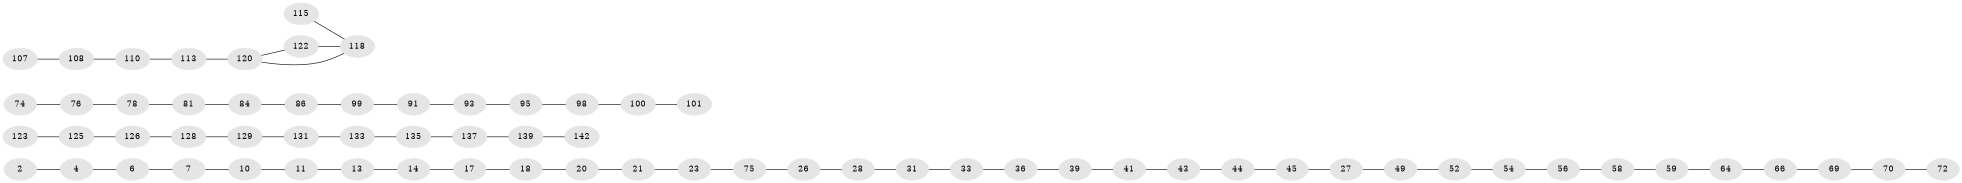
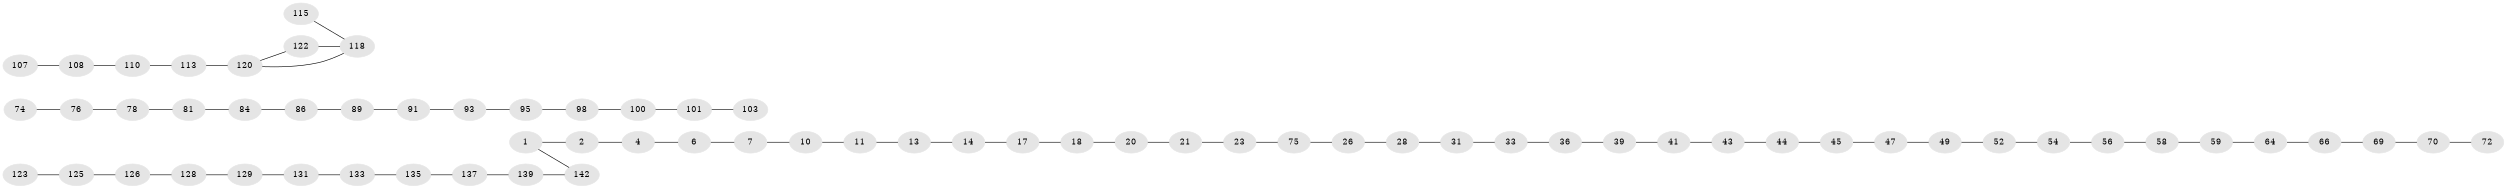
node "99": label "99" -> "89"
node "103": added
node "1": added
node "27": label "27" -> "47"
